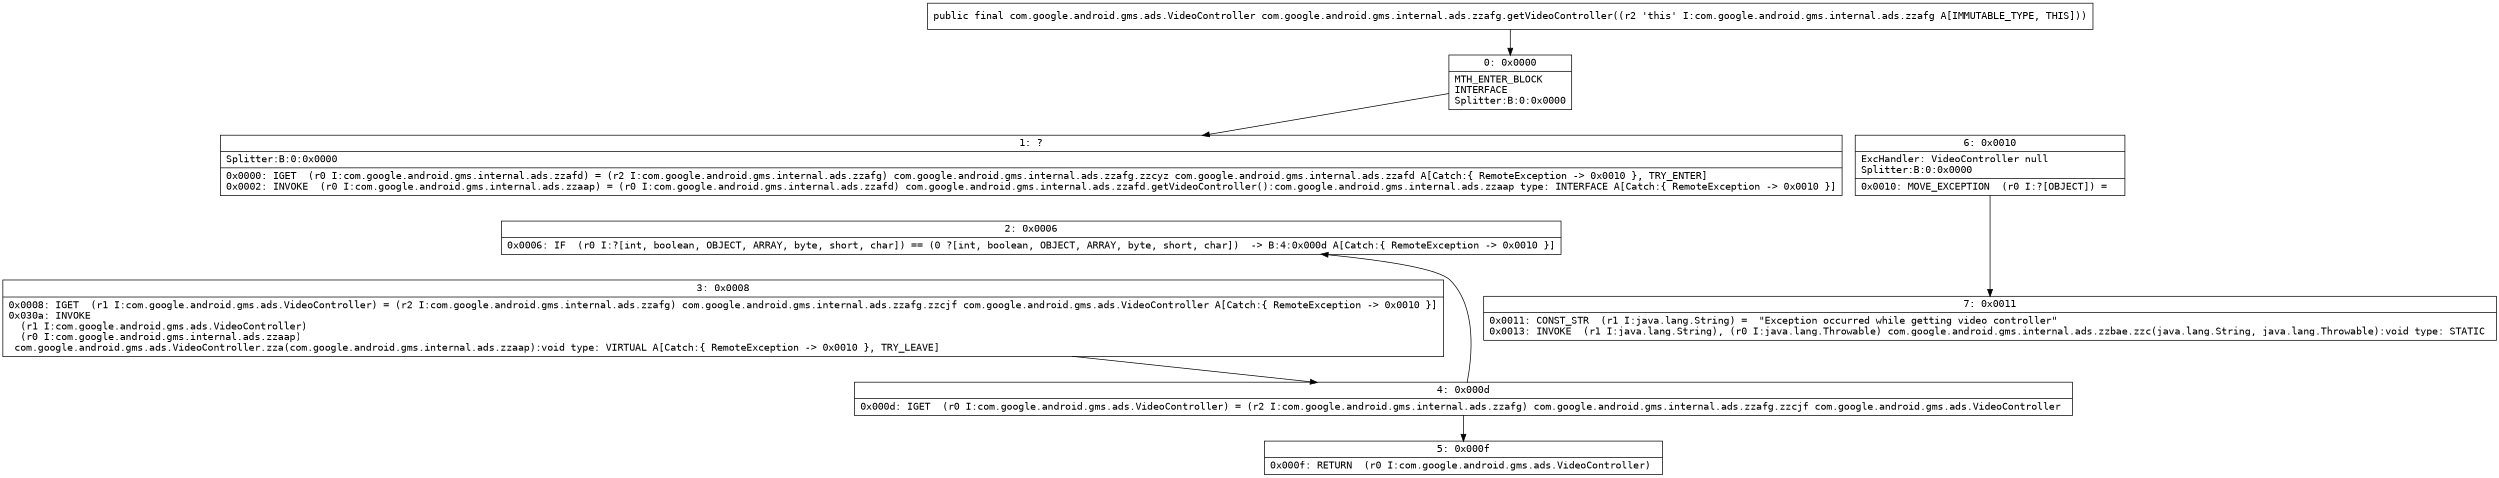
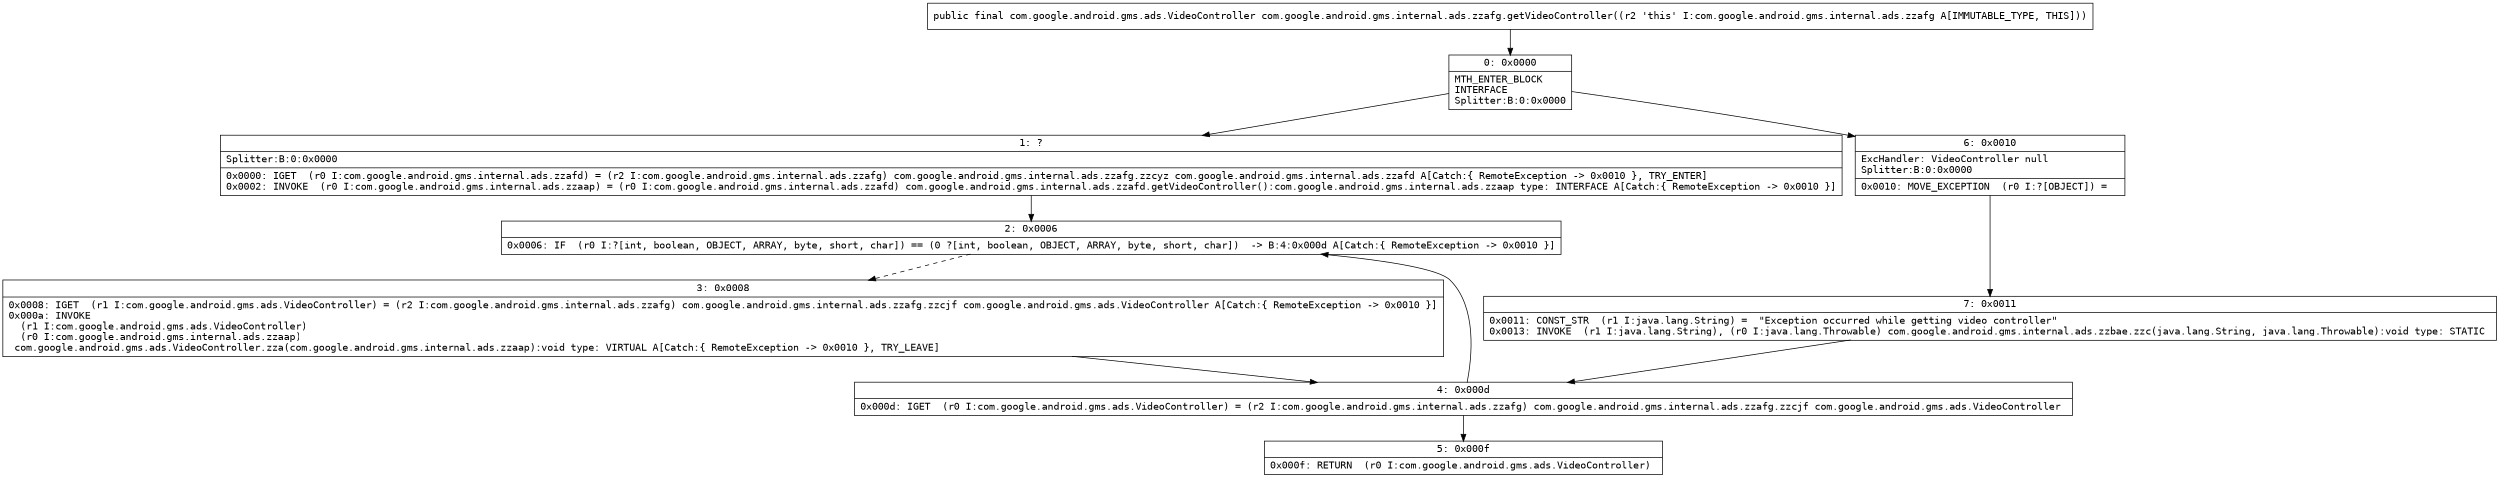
edge "0: 0x0000" -> "6: 0x0010": added
edge "1: ?" -> "2: 0x0006": added
edge "2: 0x0006" -> "3: 0x0008": added
node "3: 0x0008": text "0x030a: INVOKE" -> "0x000a: INVOKE"
edge "7: 0x0011" -> "4: 0x000d": added
